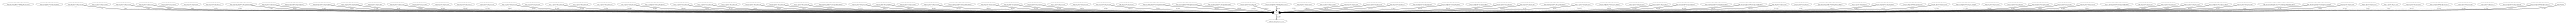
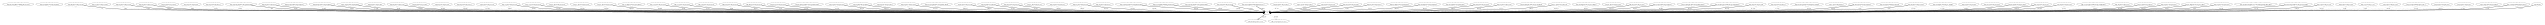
edge "Step 78: (move a29 w19 w3)" -> "Z": reversed
